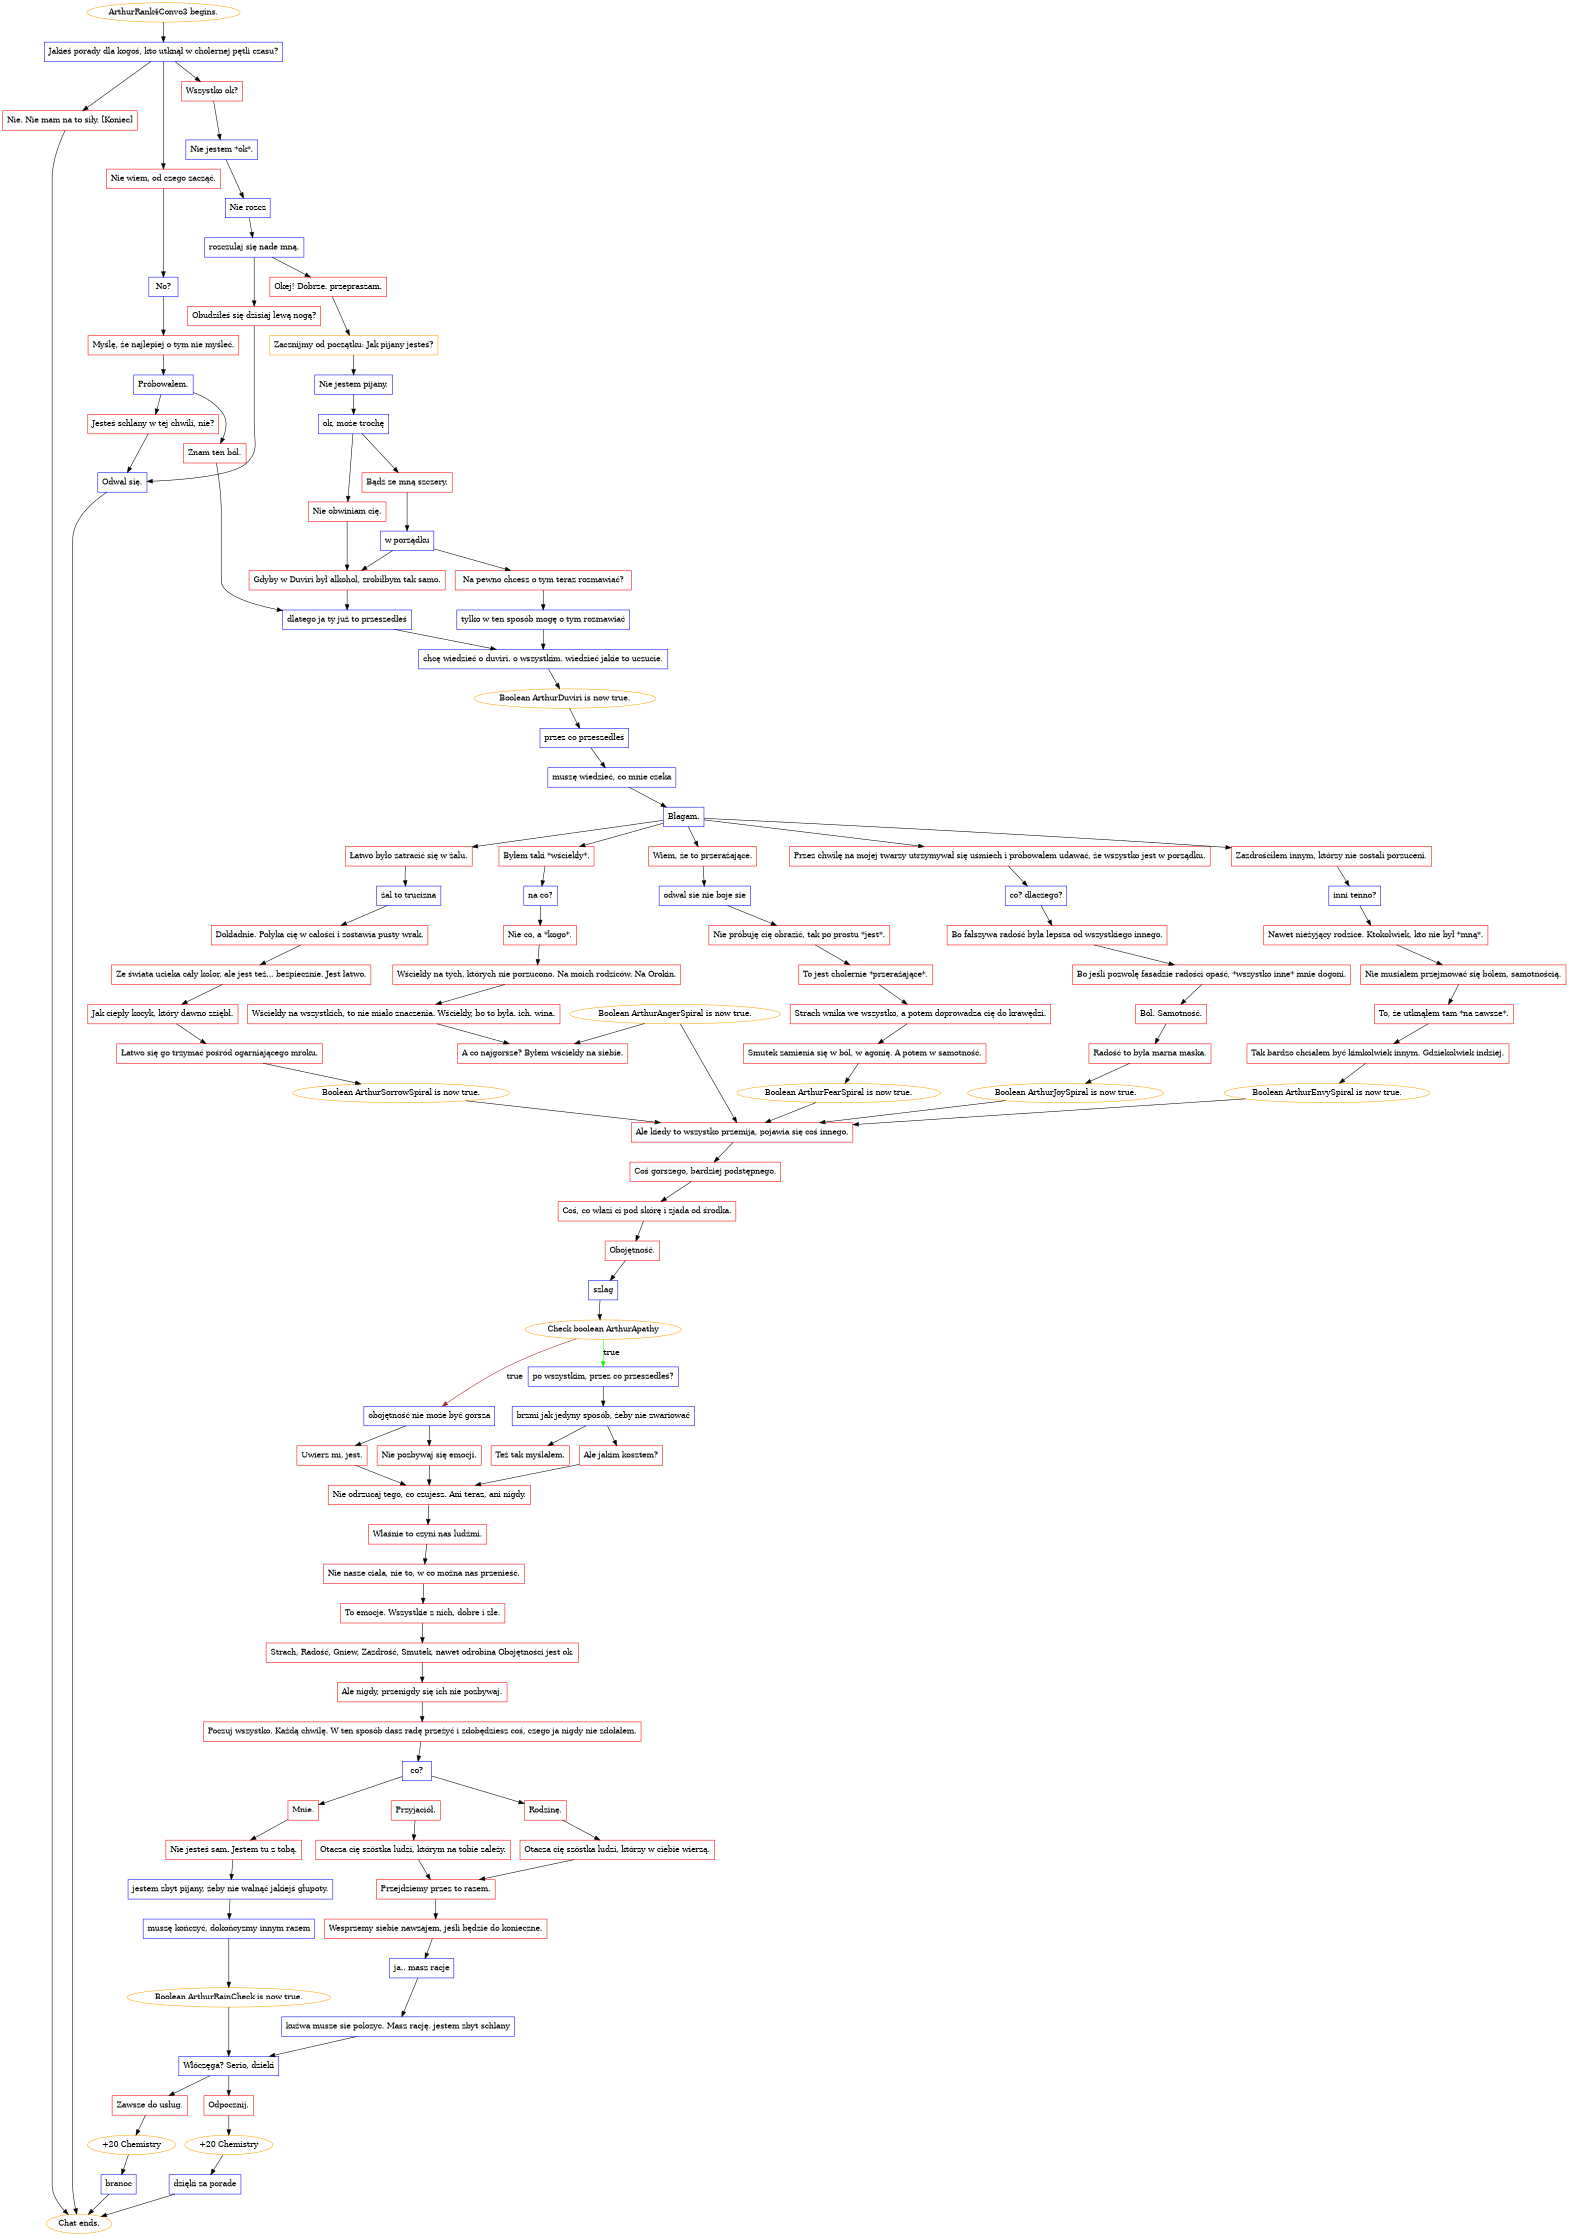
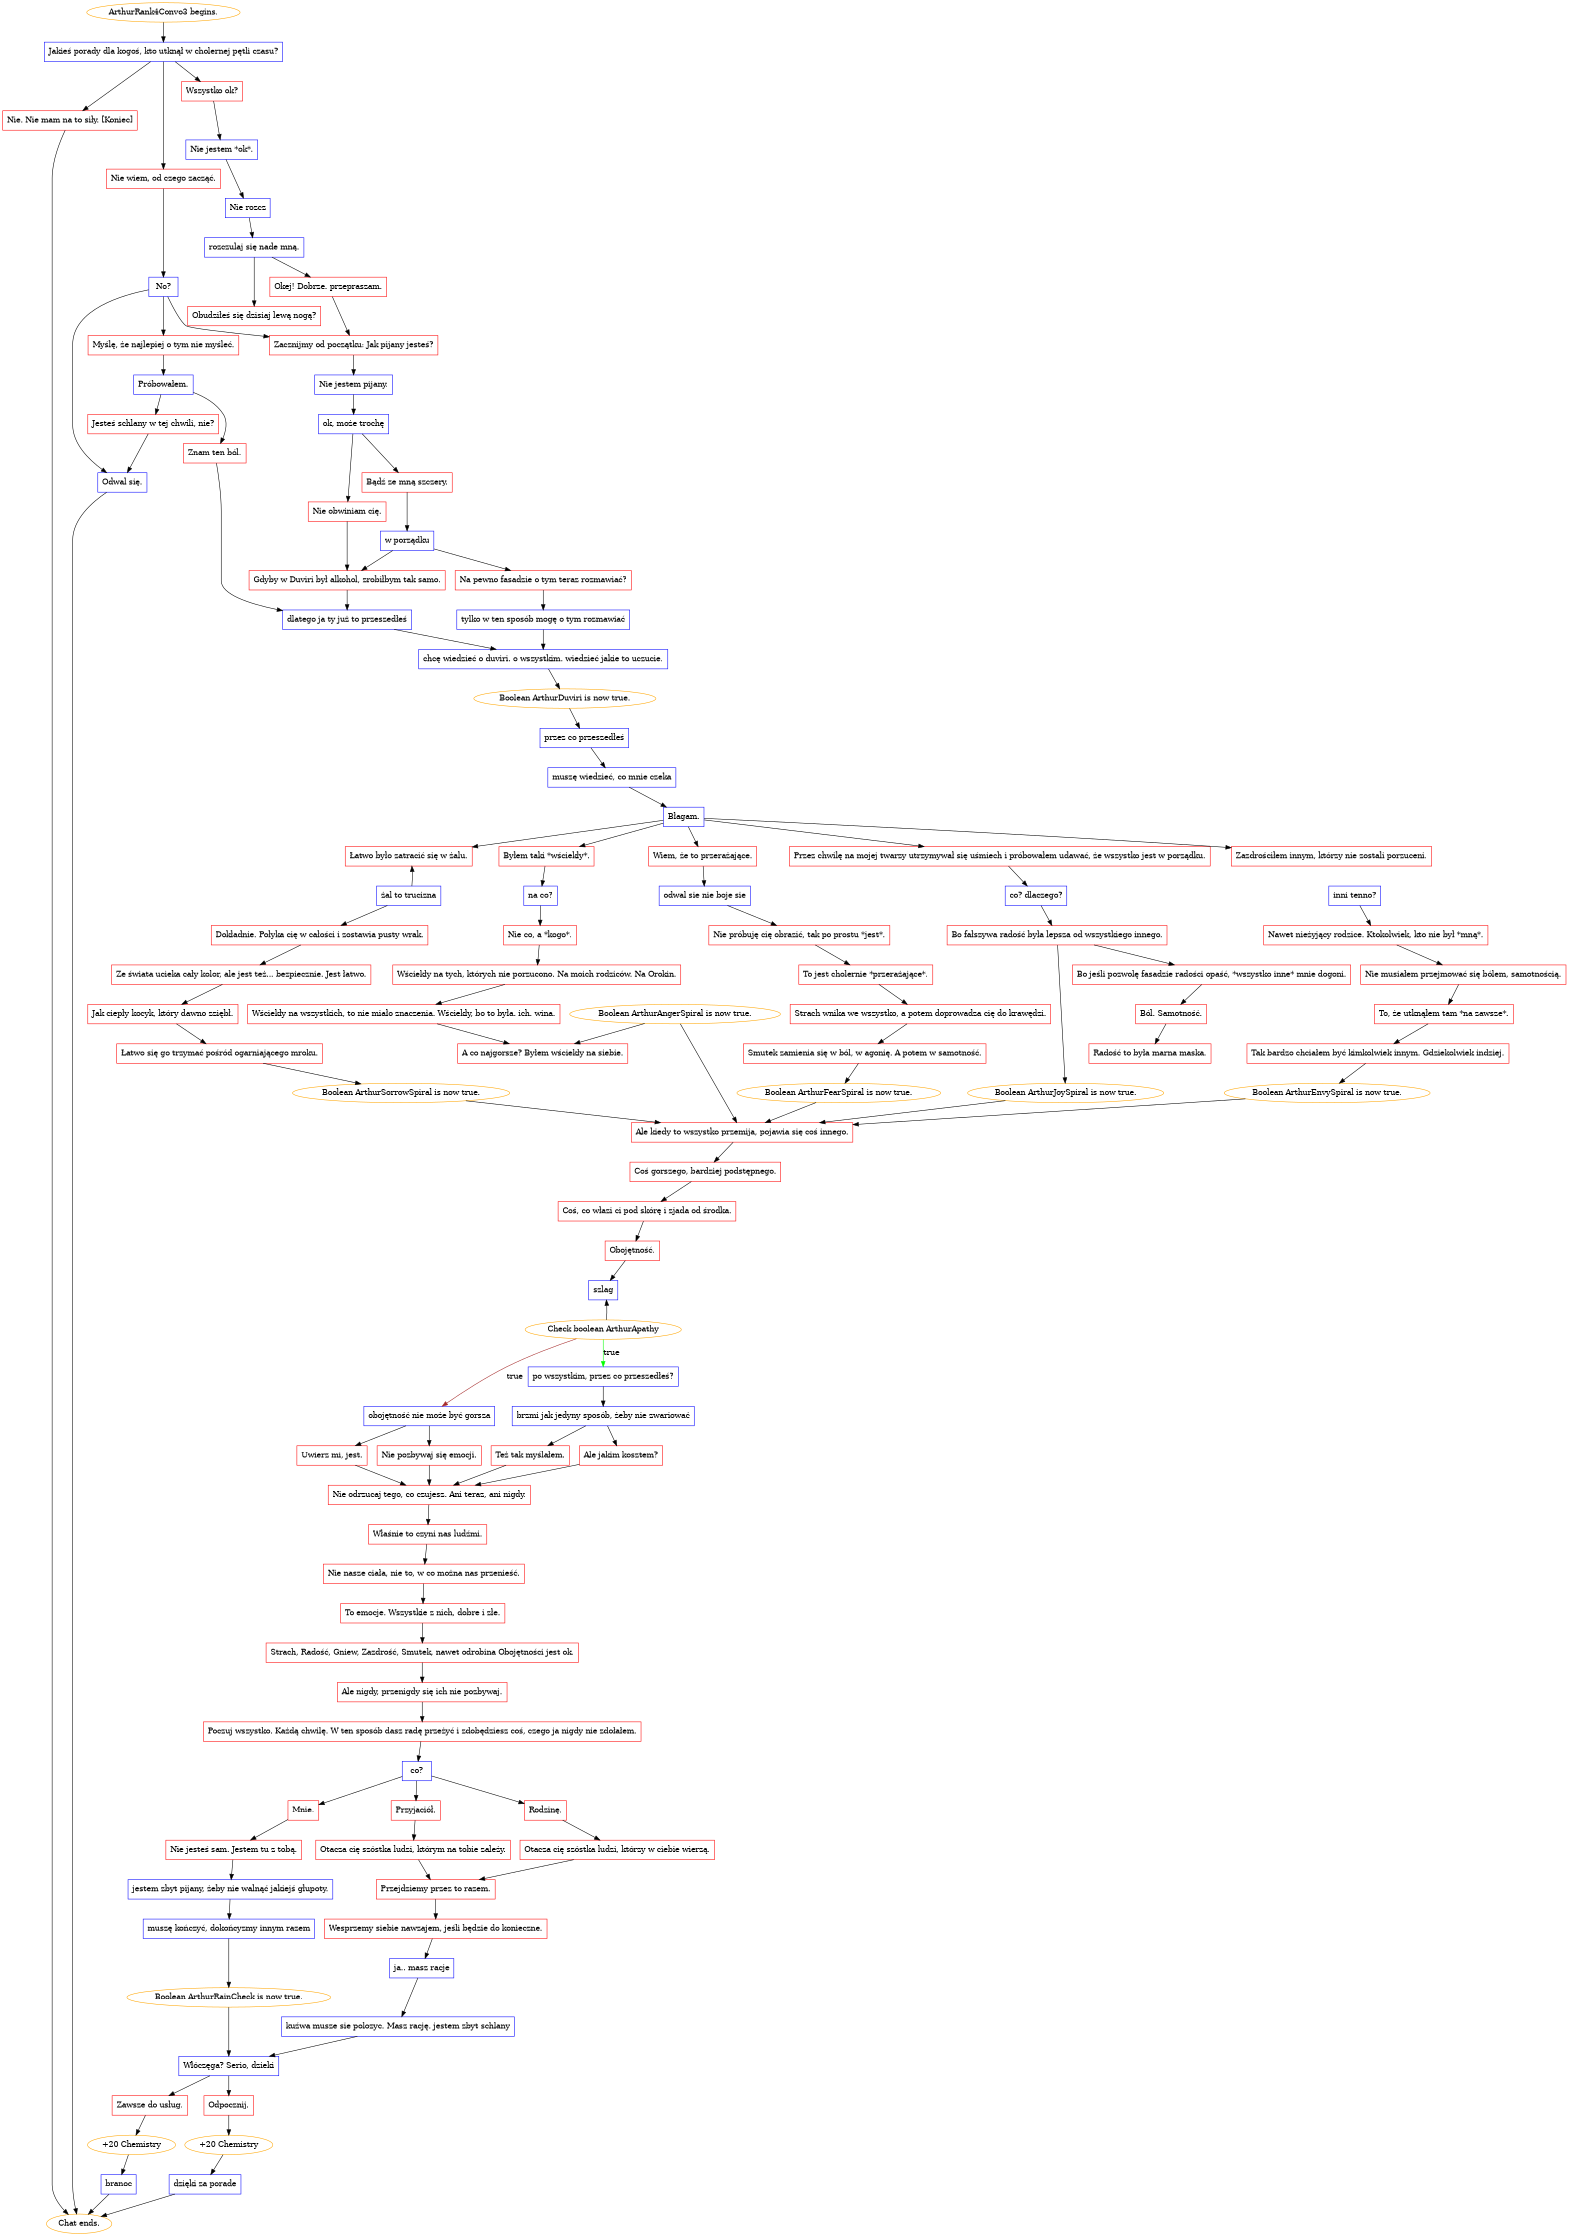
edge "No?" -> "Zacznijmy od początku: Jak pijany jesteś?": added
node "Zacznijmy od początku: Jak pijany jesteś?": color orange -> red
edge "Obudziłeś się dzisiaj lewą nogą?" -> "Odwal się.": now "No?" -> "Odwal się."
node "Na pewno chcesz o tym teraz rozmawiać?": label "Na pewno chcesz o tym teraz rozmawiać?" -> "Na pewno fasadzie o tym teraz rozmawiać?"
edge "Łatwo było zatracić się w żalu." -> "żal to trucizna": reversed
edge "Zazdrościłem innym, którzy nie zostali porzuceni." -> "inni tenno?": removed
edge "Radość to była marna maska." -> "Boolean ArthurJoySpiral is now true.": now "Bo fałszywa radość była lepsza od wszystkiego innego." -> "Boolean ArthurJoySpiral is now true."
edge "szlag" -> "Check boolean ArthurApathy": reversed
edge "Też tak myślałem." -> "Nie odrzucaj tego, co czujesz. Ani teraz, ani nigdy.": added
edge "co?" -> "Przyjaciół.": added
